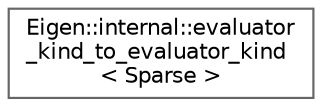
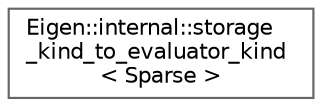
node "Eigen::internal::evaluator _kind_to_evaluator_kind < Sparse >": label "Eigen::internal::evaluator _kind_to_evaluator_kind < Sparse >" -> "Eigen::internal::storage _kind_to_evaluator_kind < Sparse >"
